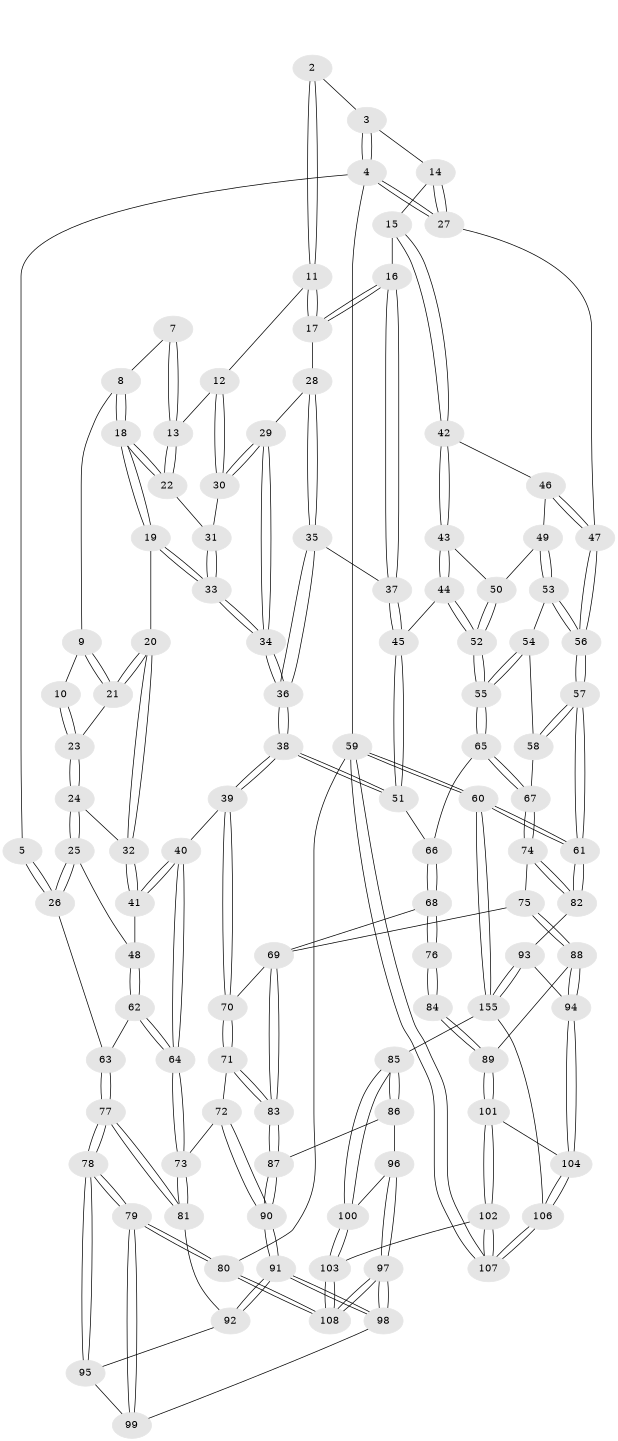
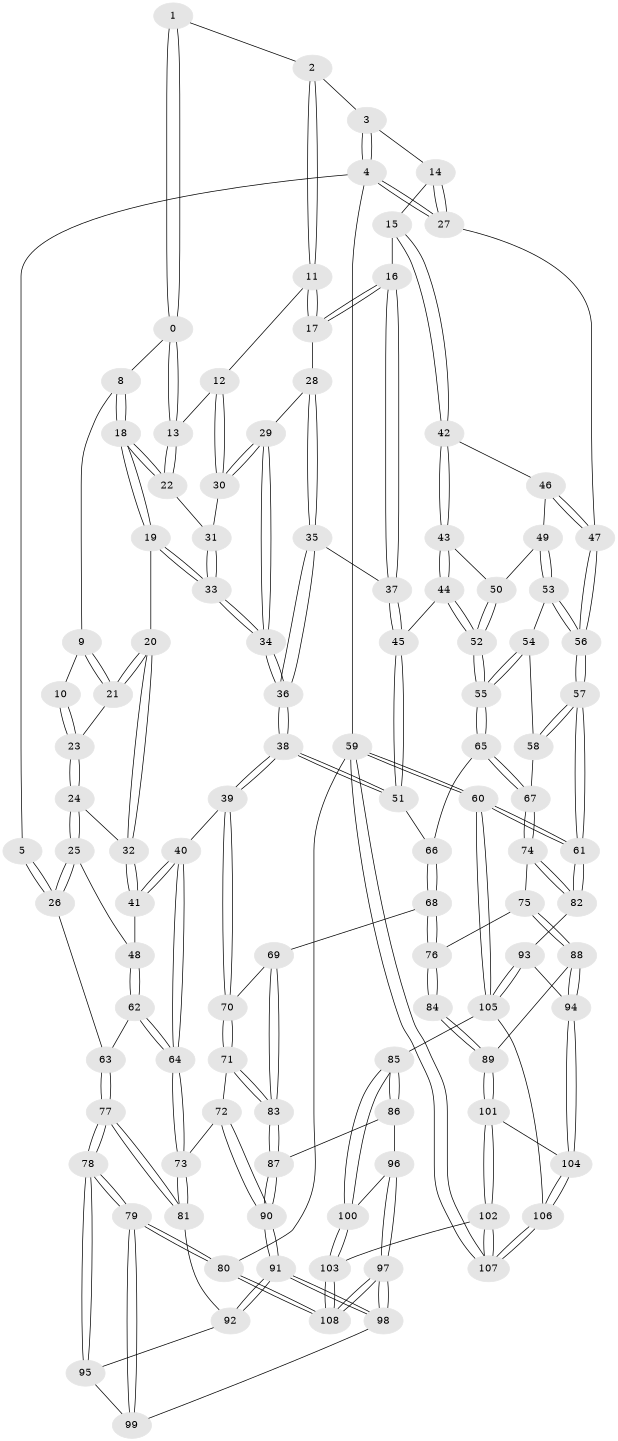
node "1": added
node "7": label "7" -> "0"
edge "75" -- "69": now "75" -- "76"
node "155": label "155" -> "105"
